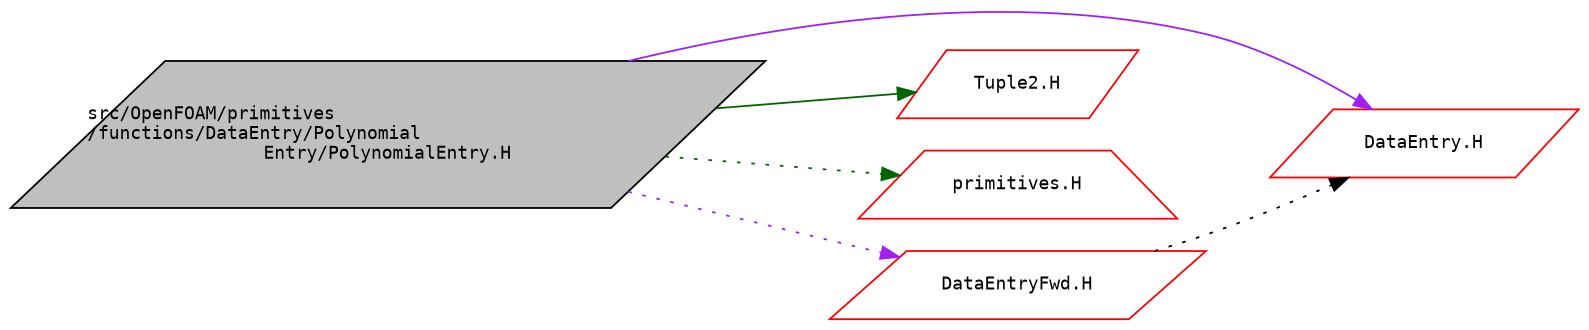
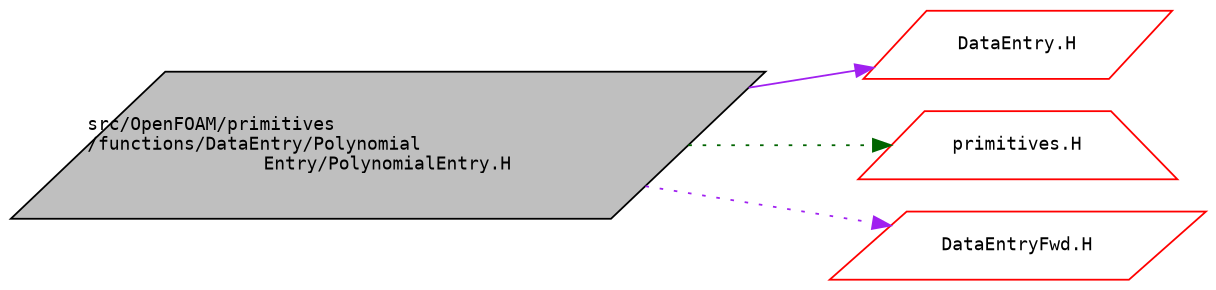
node "Tuple2.H": removed
edge "DataEntryFwd.H" -> "DataEntry.H": removed
